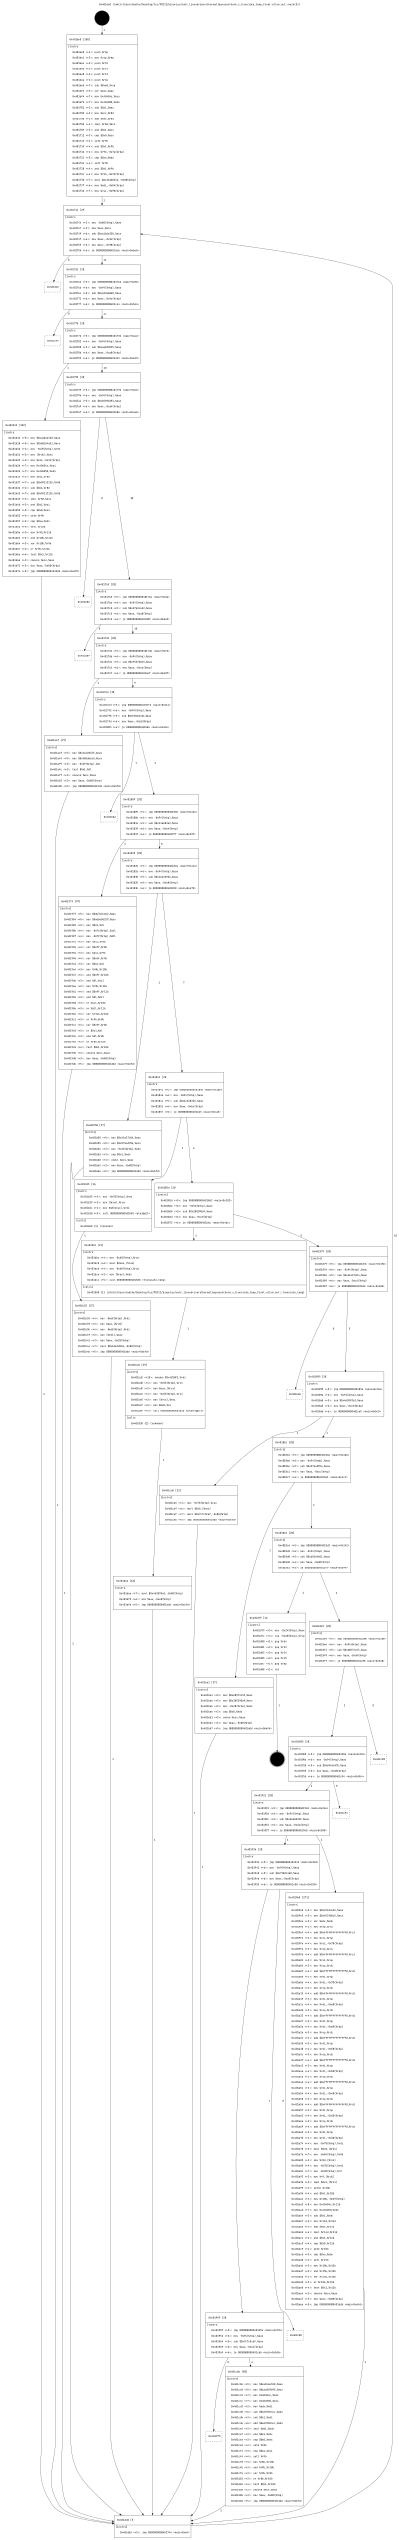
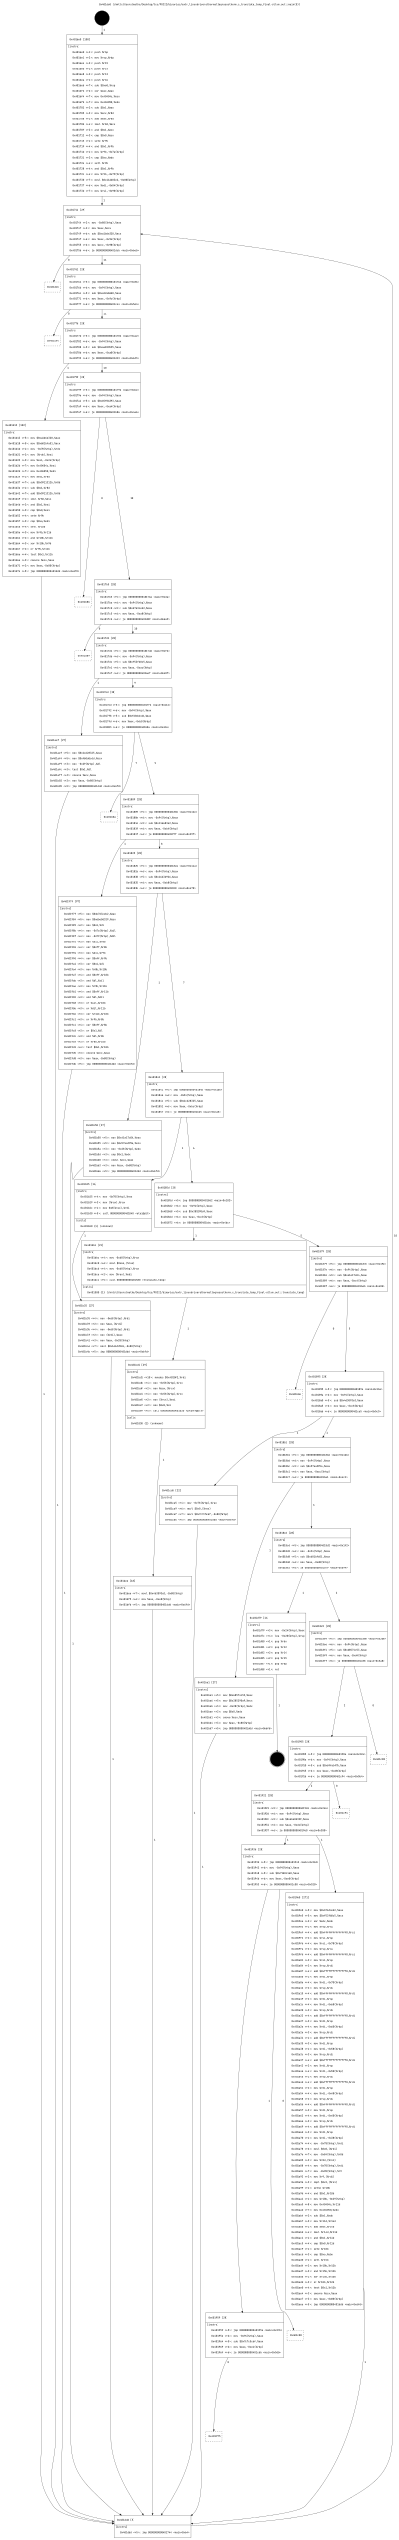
node "0x401cbb [88]": removed
